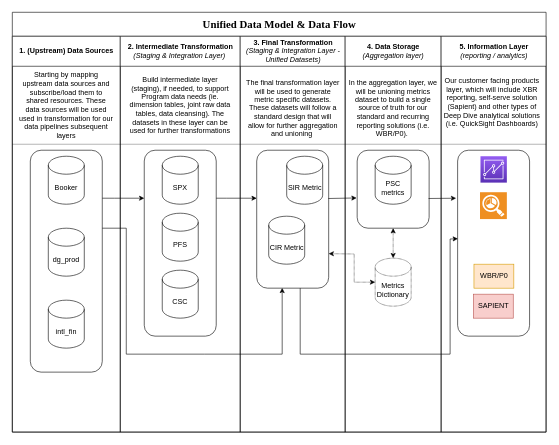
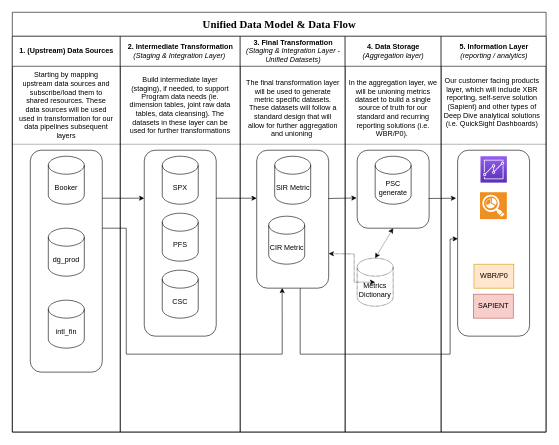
node "SIR Metric": moved (305, 180) -> (293, 180)
node "PSC metrics": label "PSC metrics" -> "PSC generate"
node "Metrics Dictionary": moved (393, 282) -> (375, 282)
